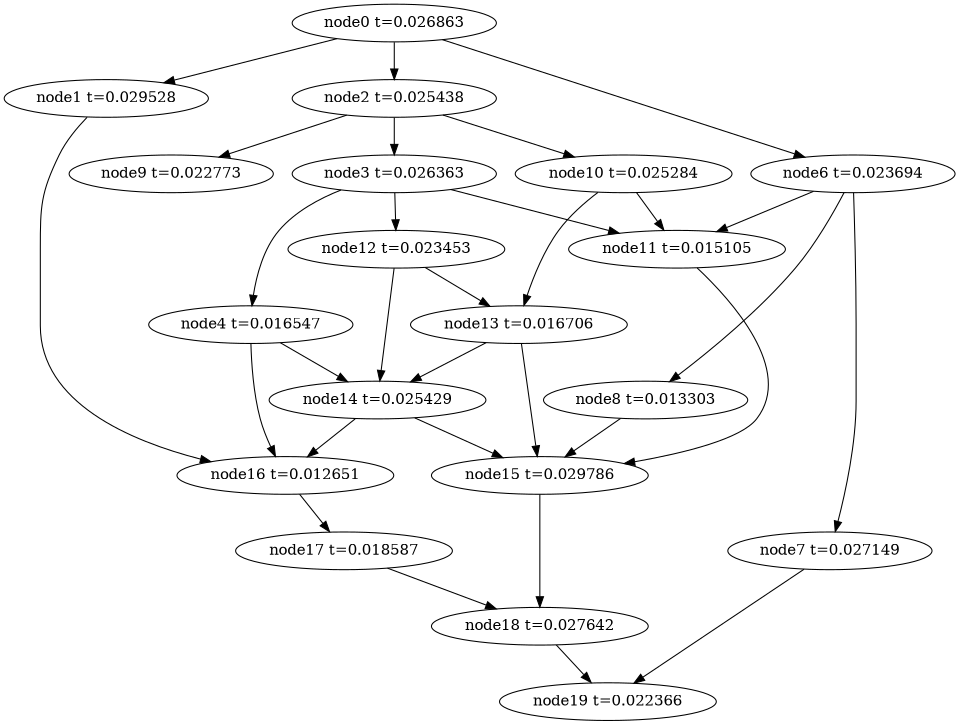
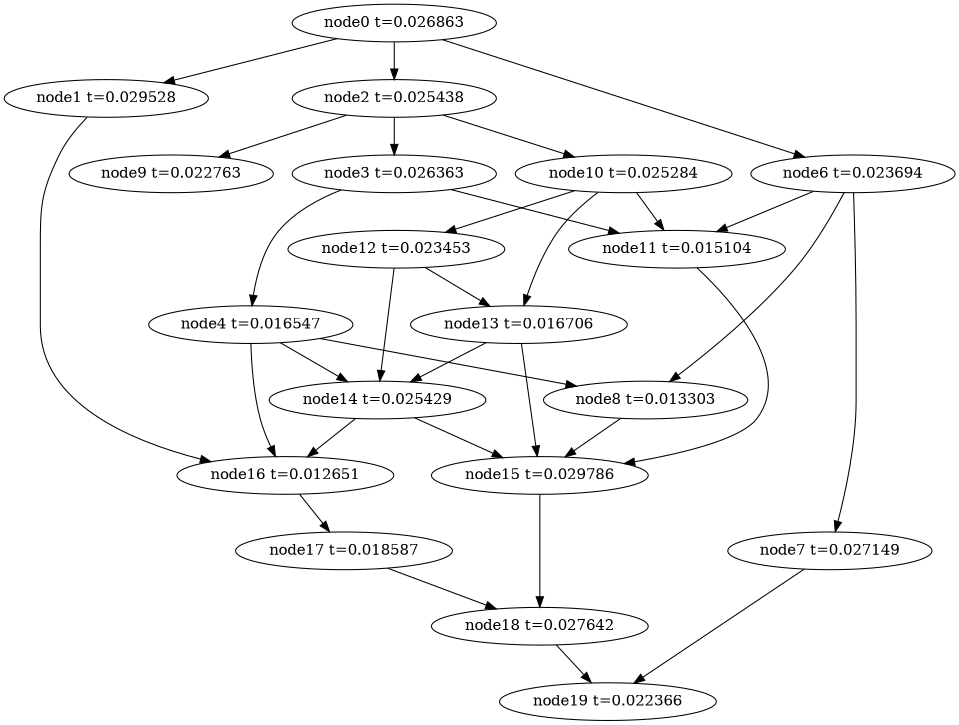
node "node9 t=0.022773": label "node9 t=0.022773" -> "node9 t=0.022763"
edge "node3 t=0.026363" -> "node12 t=0.023453": now "node10 t=0.025284" -> "node12 t=0.023453"
node "node11 t=0.015105": label "node11 t=0.015105" -> "node11 t=0.015104"
edge "node4 t=0.016547" -> "node8 t=0.013303": added
